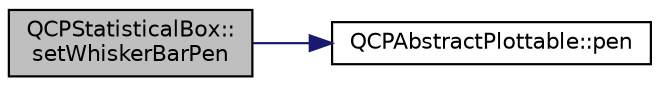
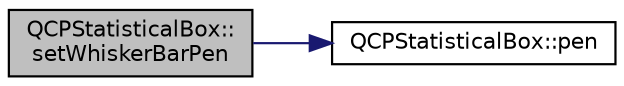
node "QCPAbstractPlottable::pen": label "QCPAbstractPlottable::pen" -> "QCPStatisticalBox::pen"
